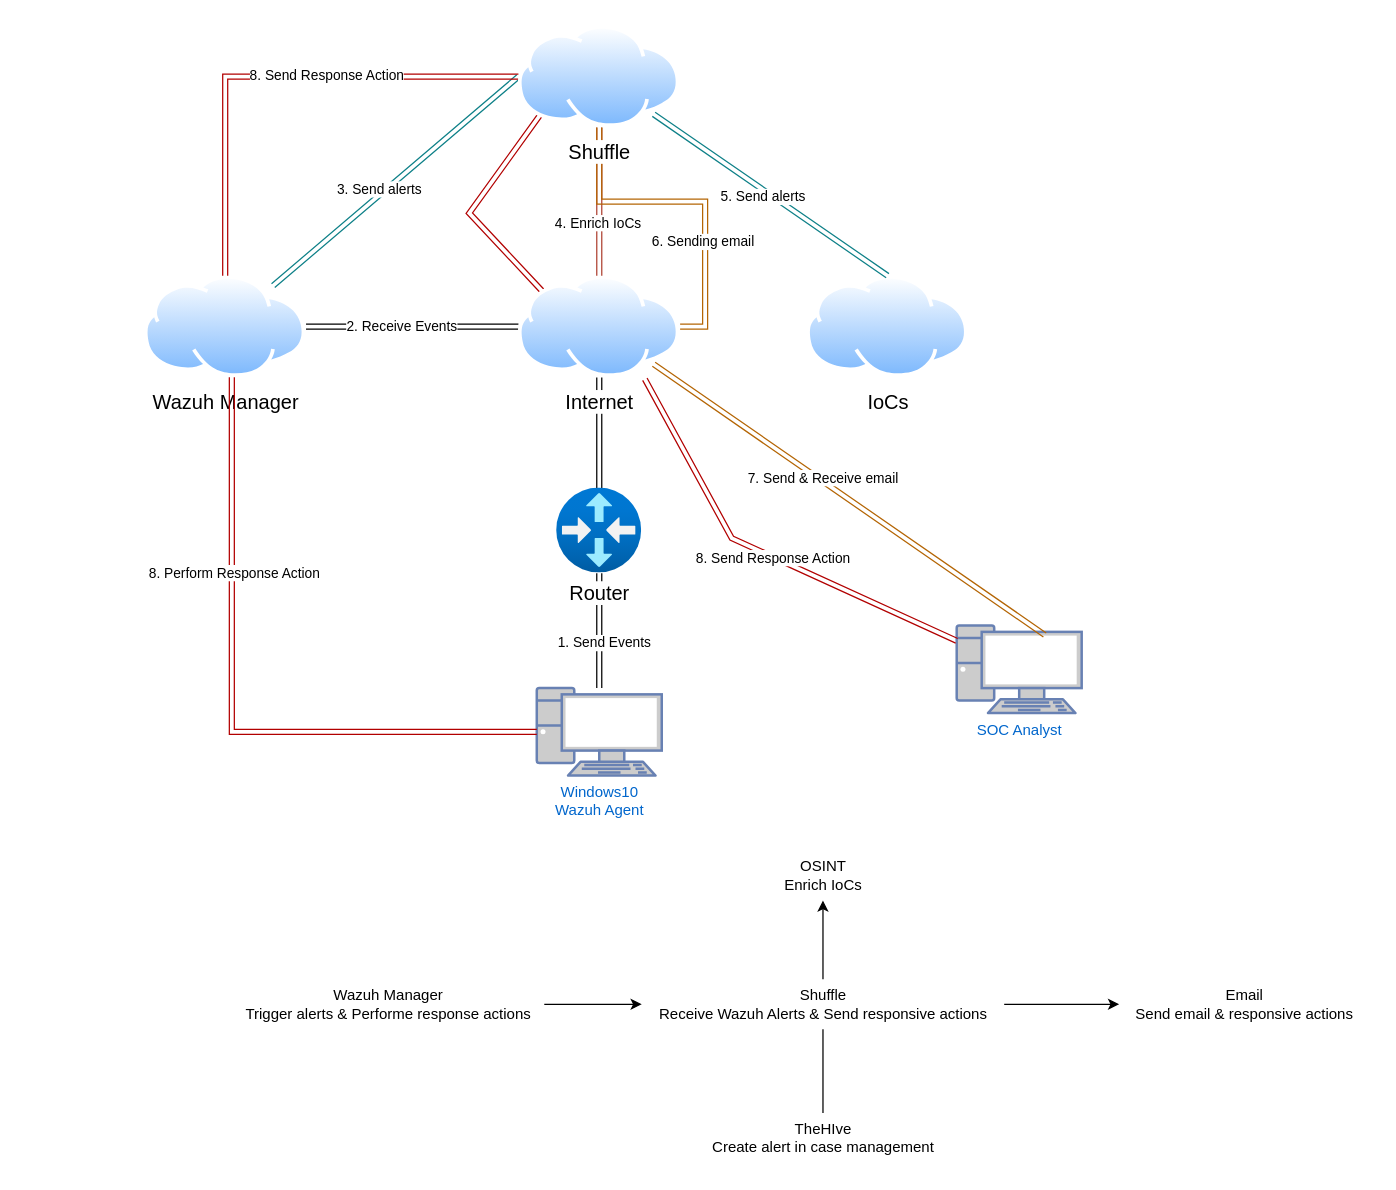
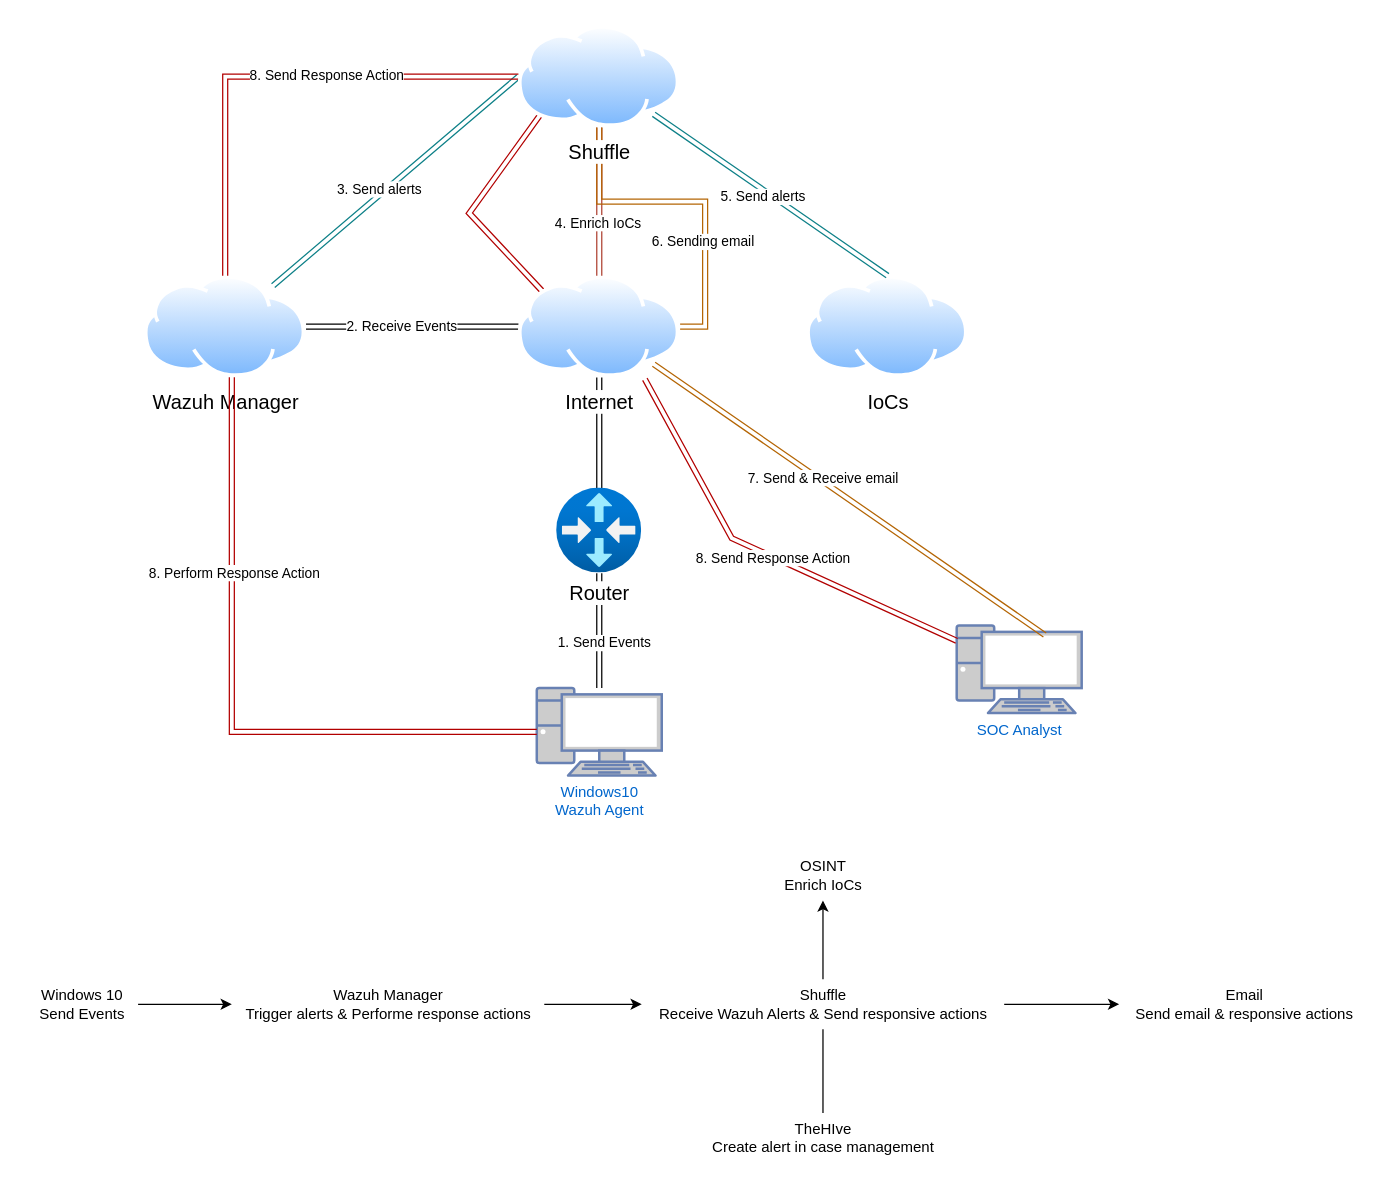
node "Windows 10 Send Events": added
edge "Windows 10 Send Events" -> "Wazuh Manager Trigger alerts & Performe response actions": added
